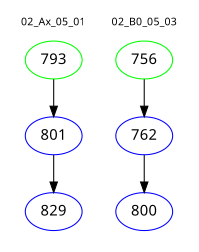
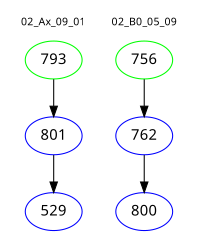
cluster "02_Ax_05_01": label "02_Ax_05_01" -> "02_Ax_09_01"
cluster "02_B0_05_03": label "02_B0_05_03" -> "02_B0_05_09"
node "829": label "829" -> "529"
